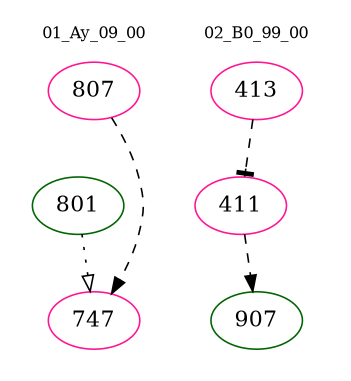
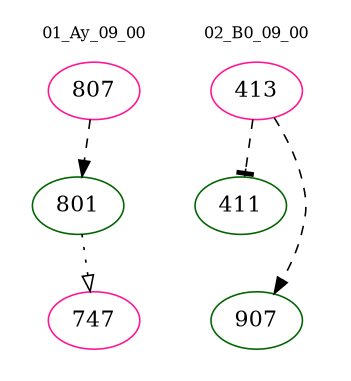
cluster "02_B0_99_00": label "02_B0_99_00" -> "02_B0_09_00"
edge "807" -> "747": now "807" -> "801"
node "411": color deeppink -> darkgreen
edge "411" -> "907": now "413" -> "907"
